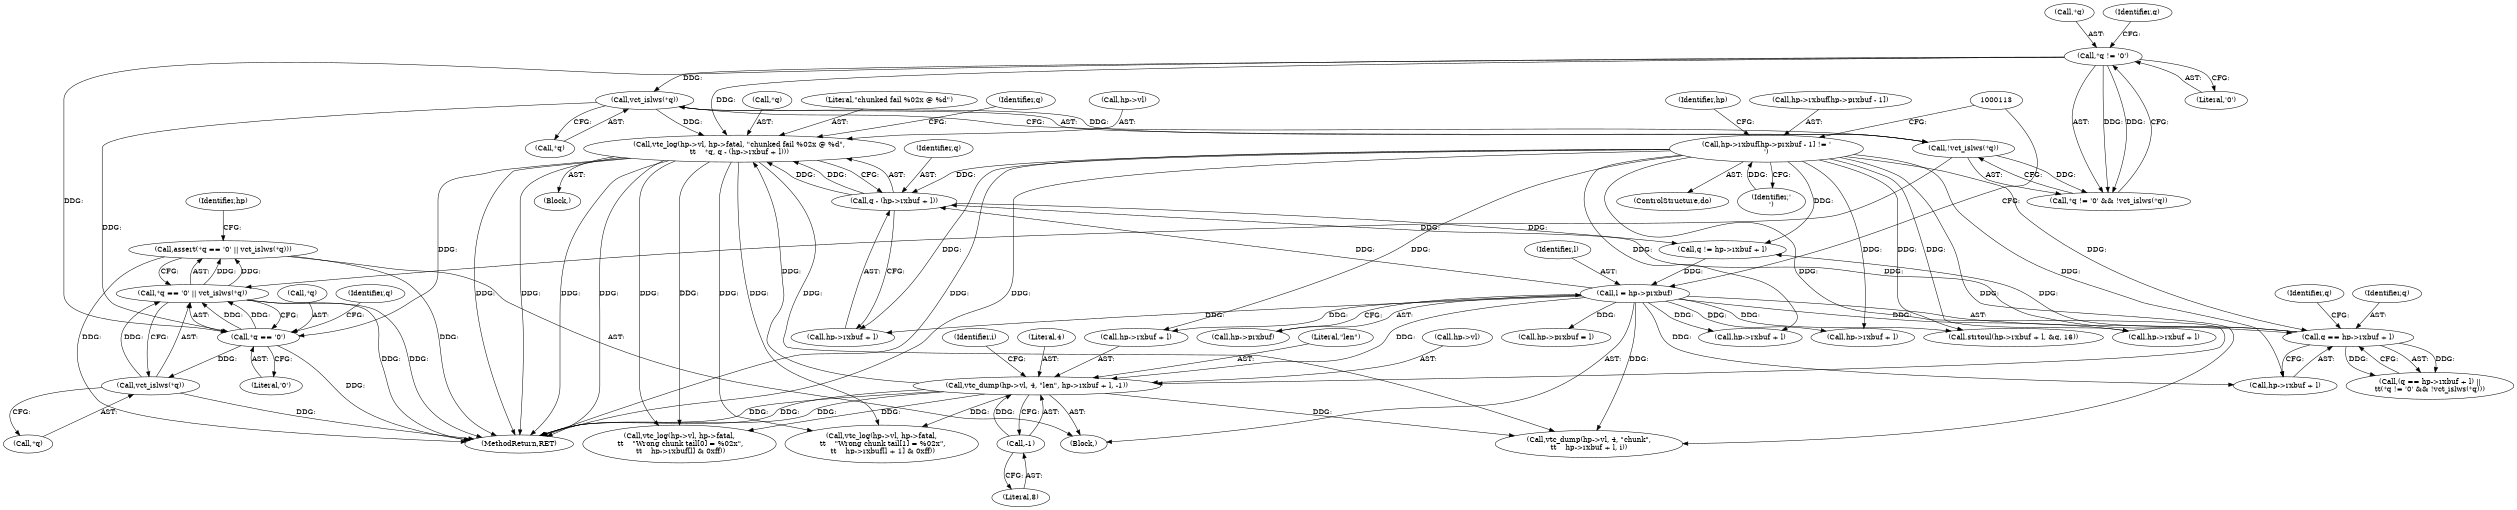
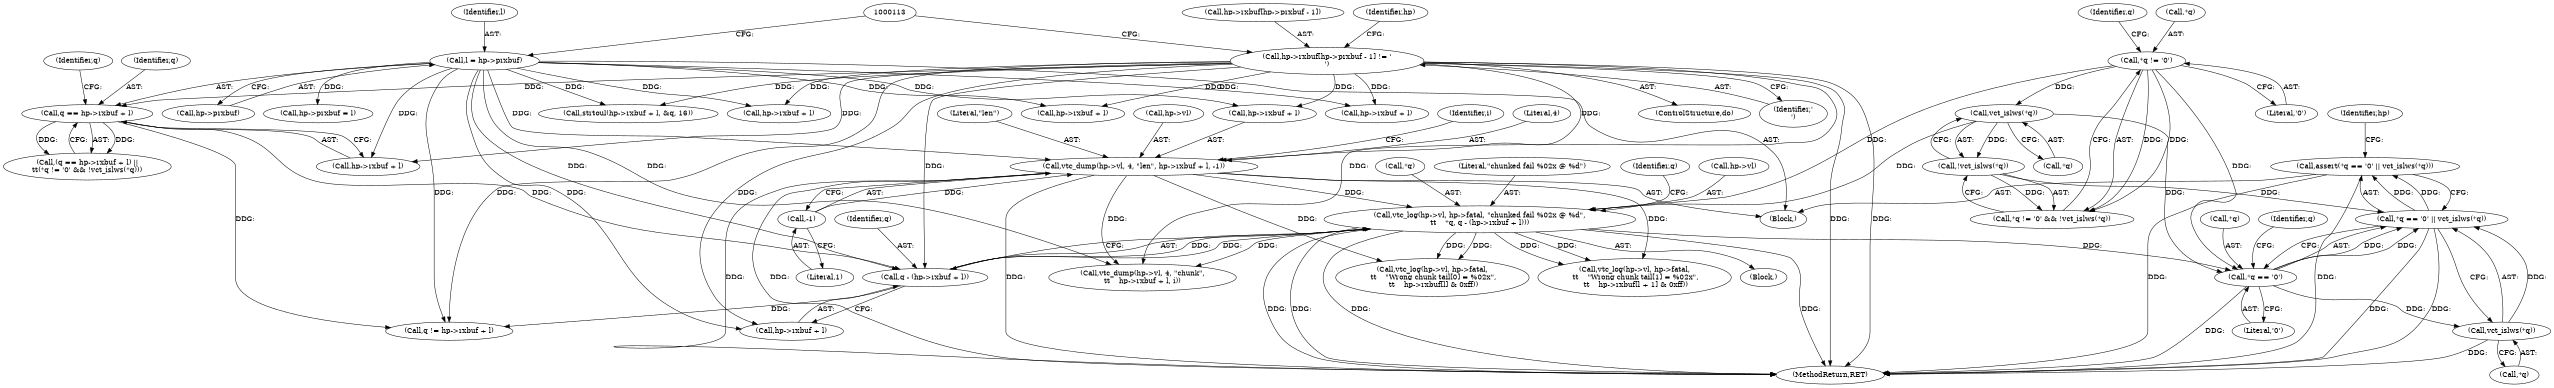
edge "(Identifier,' ')" -> "(Call,hp->rxbuf[hp->prxbuf - 1] != ' ')": label "DDG: " -> "AST: "
edge "(Call,q != hp->rxbuf + l)" -> "(Call,l = hp->prxbuf)": reversed
node "(Literal,8)": label "(Literal,8)" -> "(Literal,1)"
